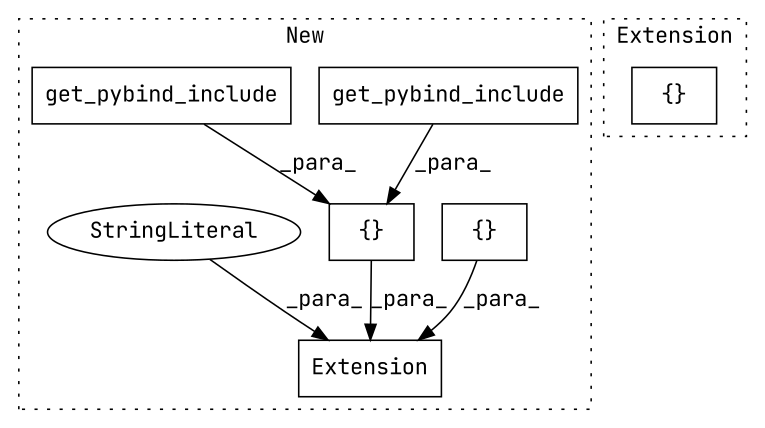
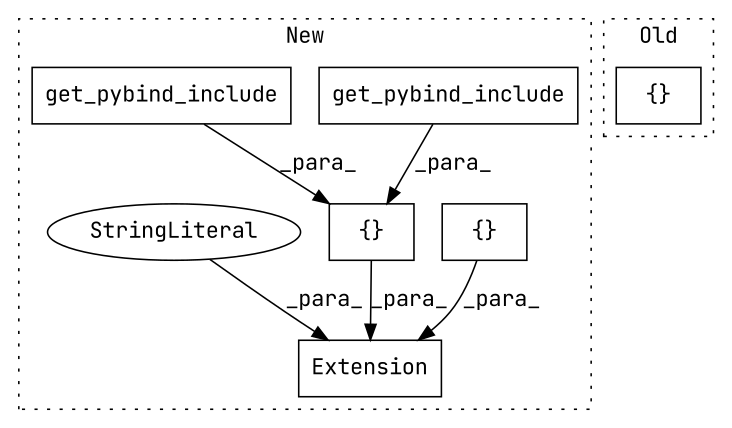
cluster "Extension": label "Extension" -> "Old"
